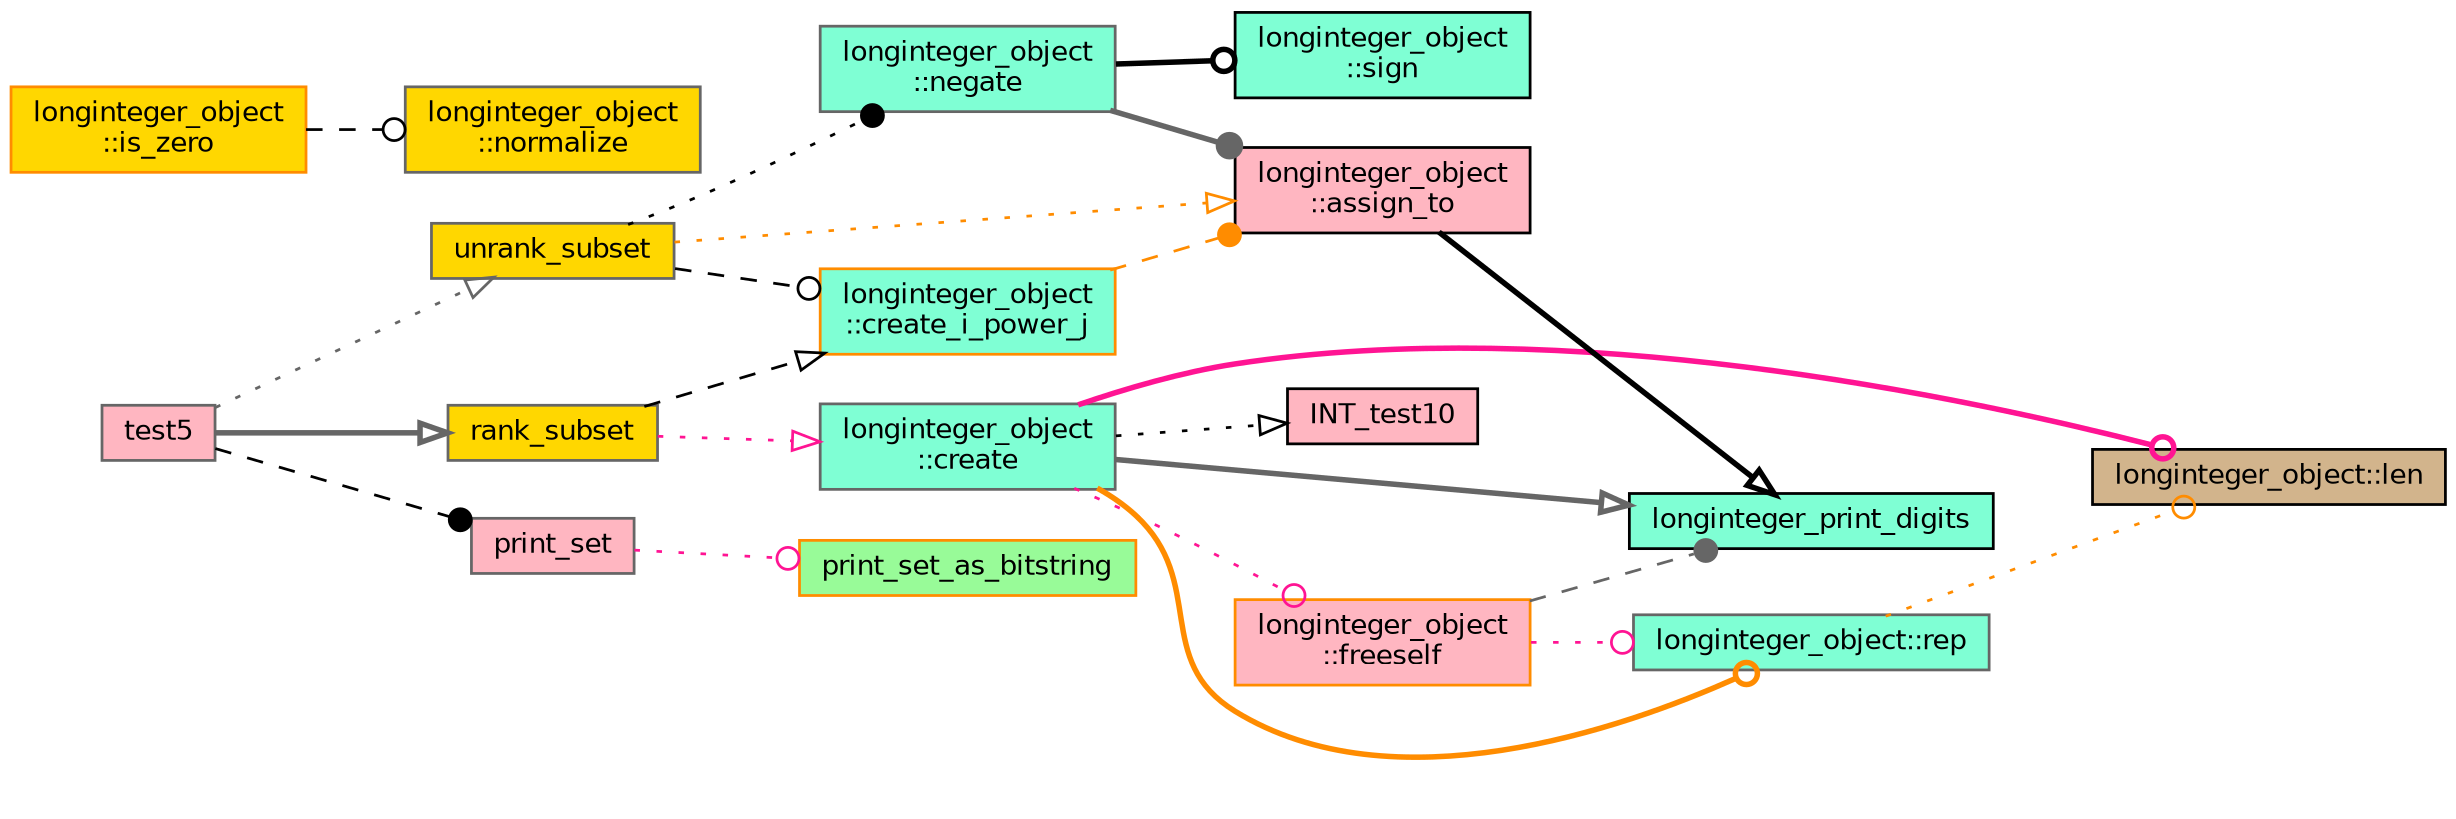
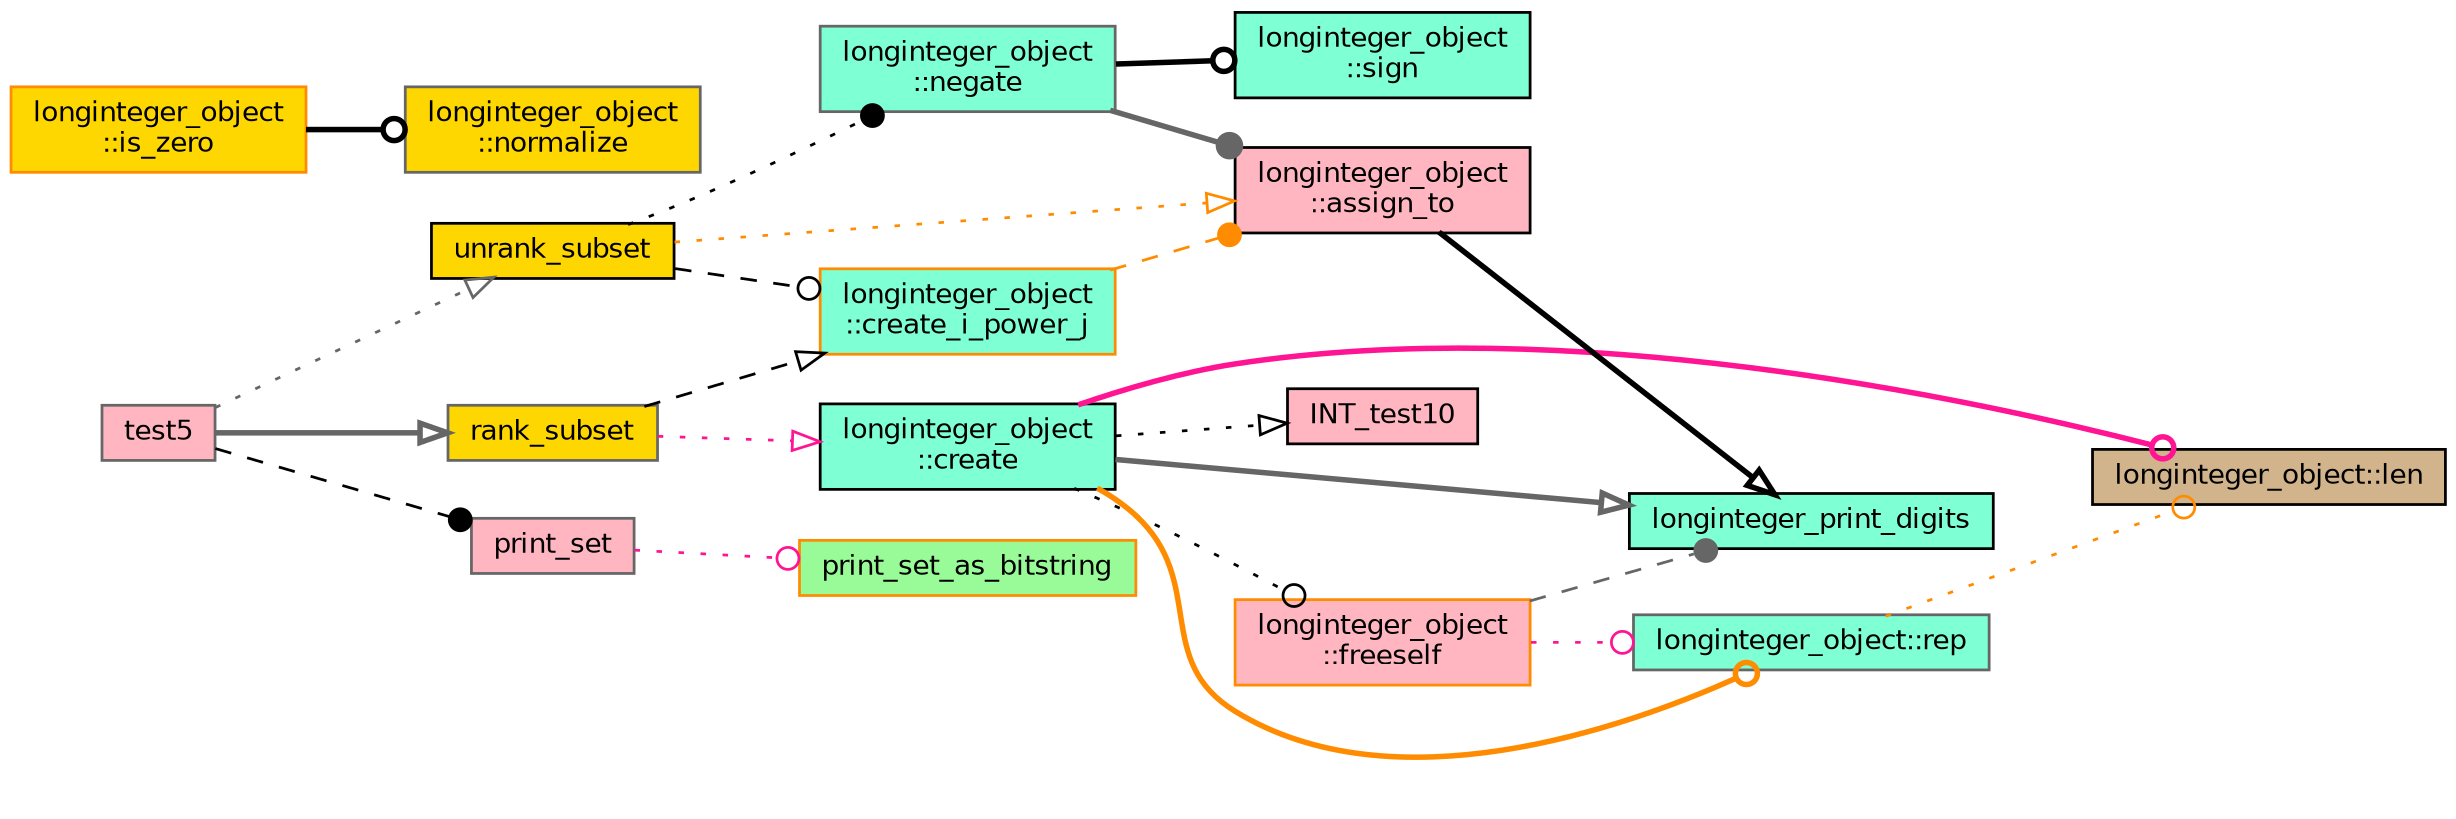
edge "longinteger_object ::is_zero" -> "longinteger_object ::normalize": style dashed -> bold
node "unrank_subset": color gray40 -> black
node "longinteger_object ::create": color gray40 -> black
edge "longinteger_object ::create" -> "longinteger_object ::freeself": color deeppink -> black
